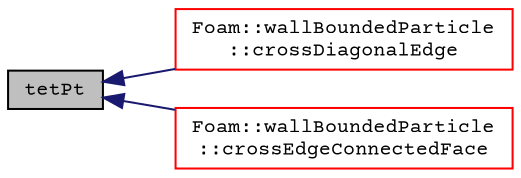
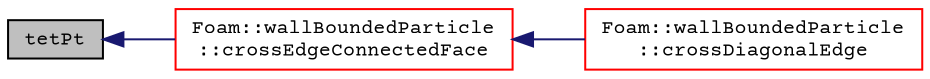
edge "Foam::wallBoundedParticle ::crossDiagonalEdge" -> "tetPt": now "Foam::wallBoundedParticle ::crossDiagonalEdge" -> "Foam::wallBoundedParticle ::crossEdgeConnectedFace"
